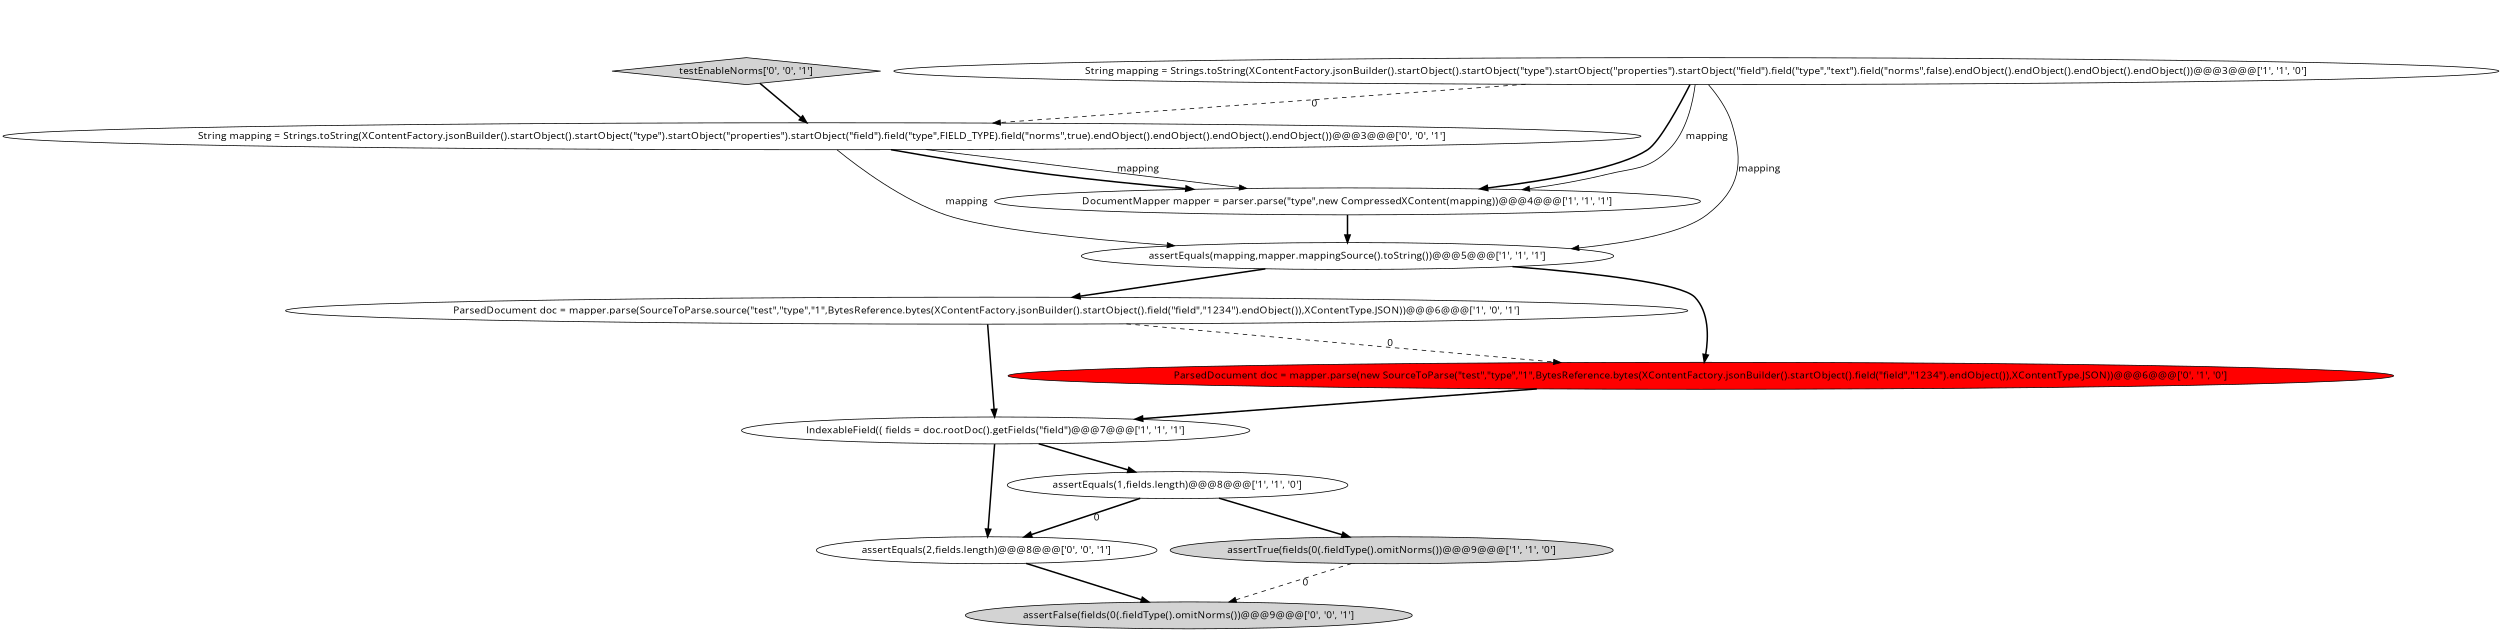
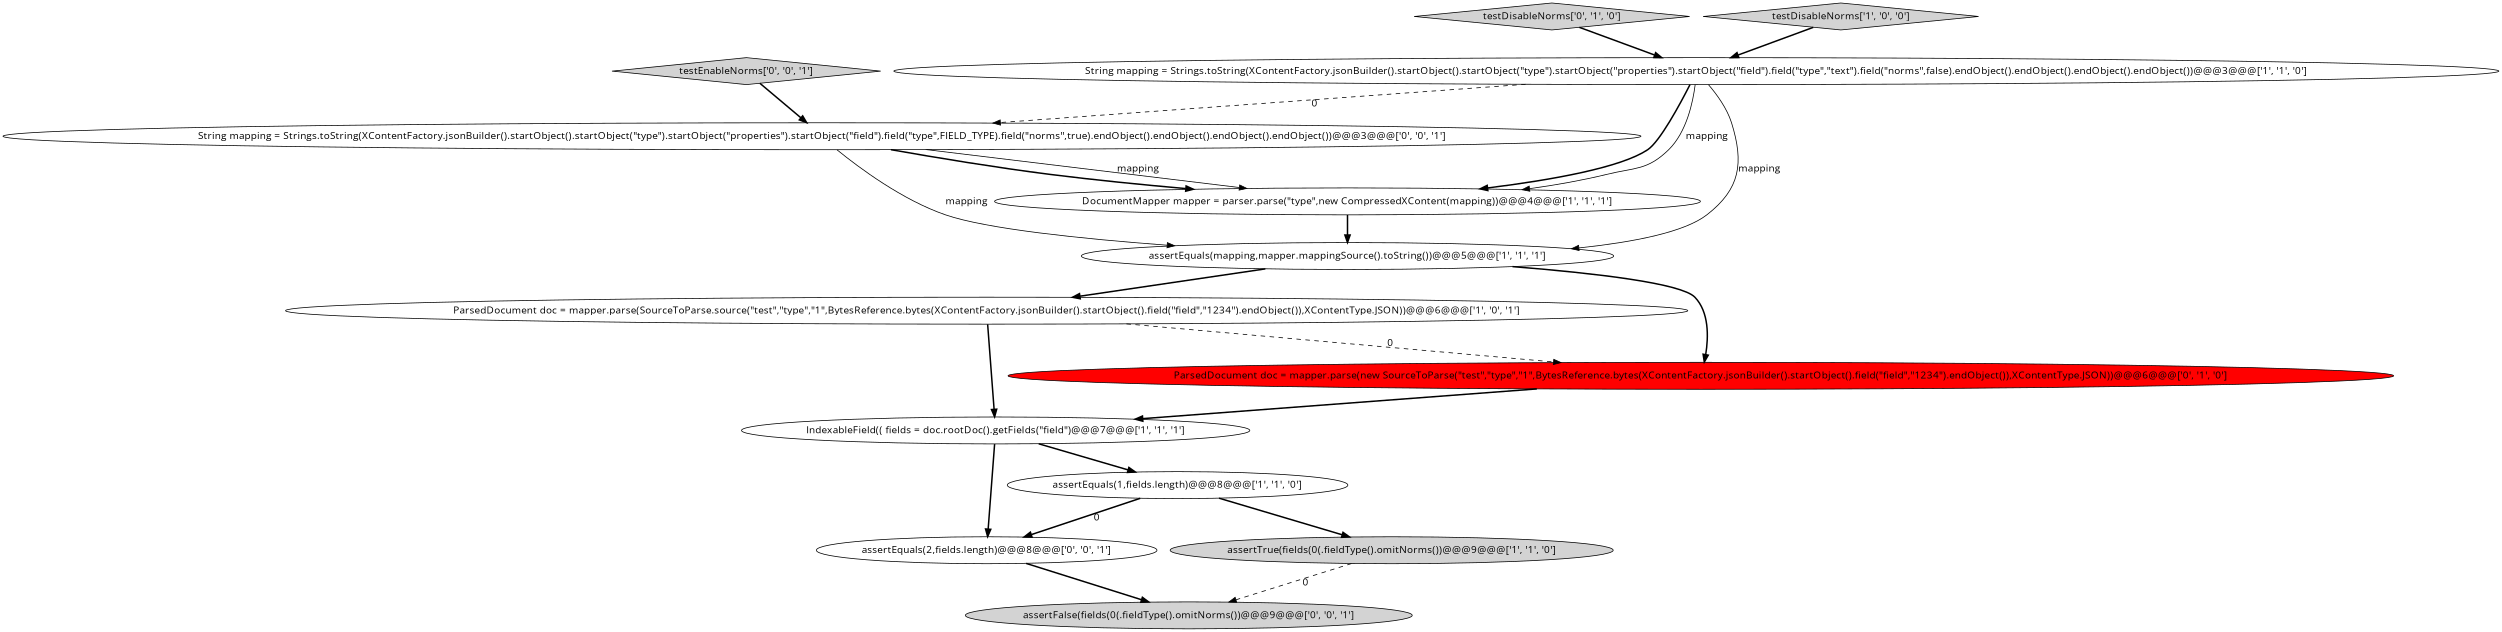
node "testDisableNorms['0', '1', '0']": added
node "testDisableNorms['1', '0', '0']": added
